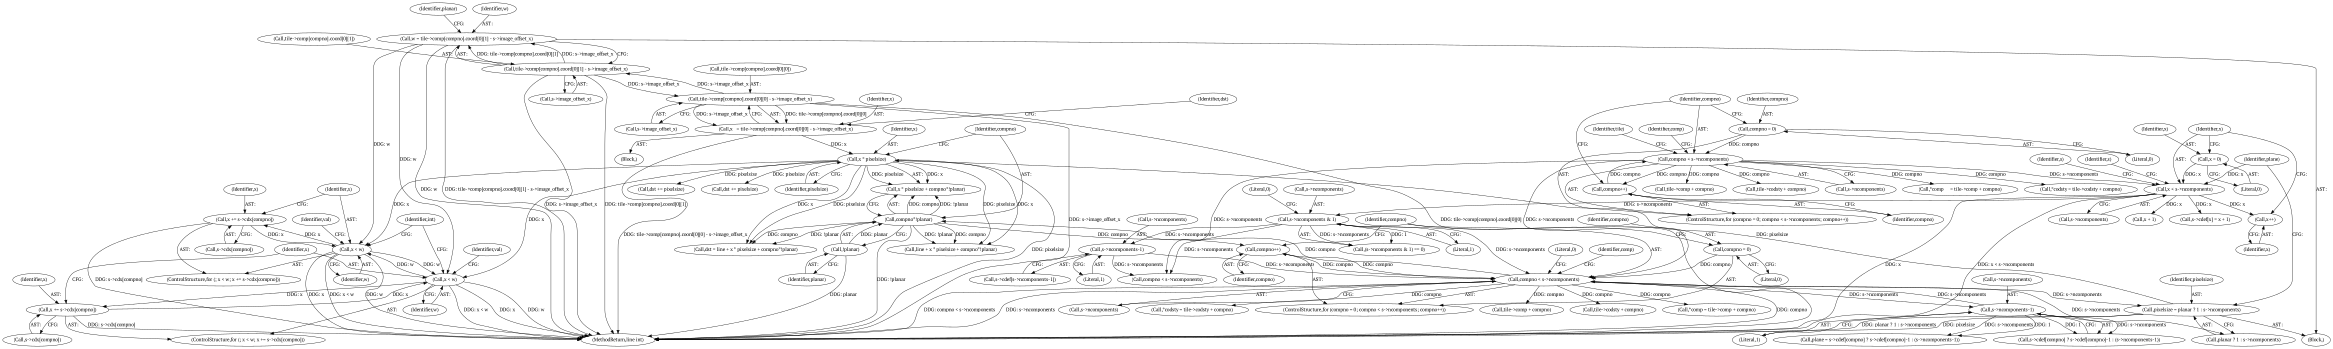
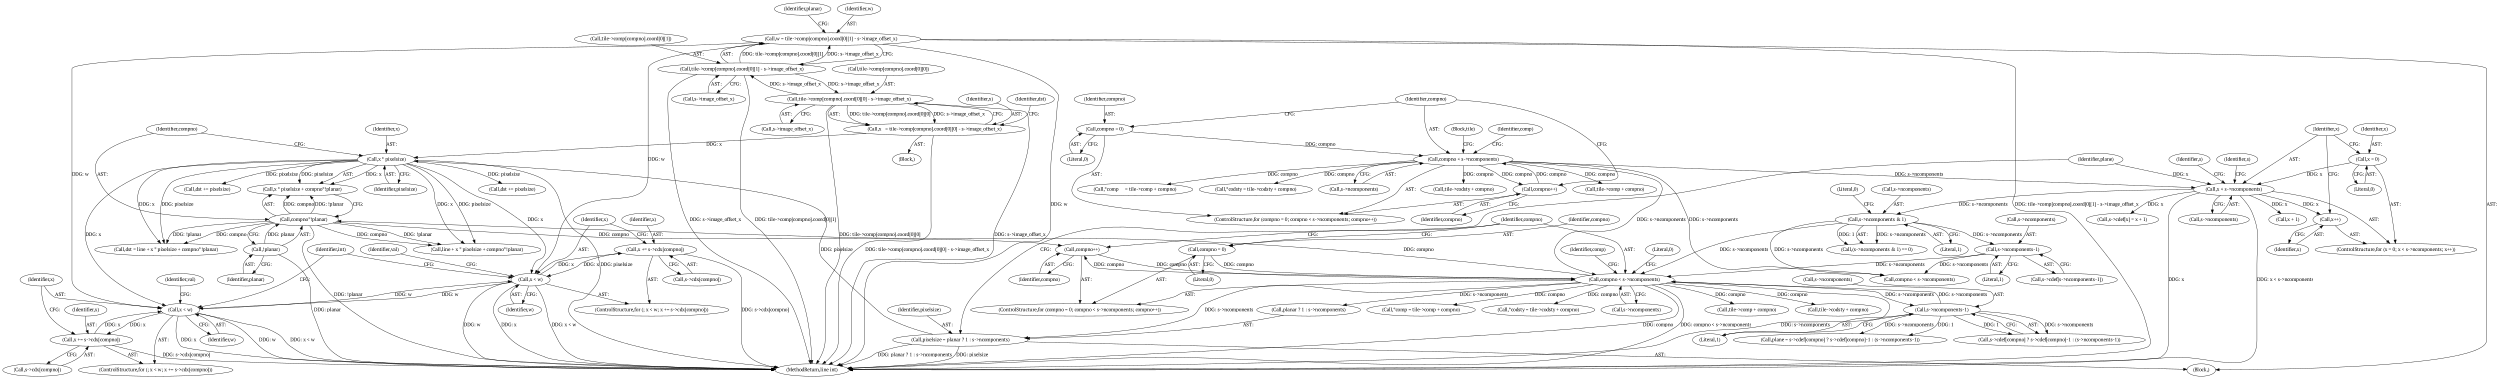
node "(Identifier,tile)": label "(Identifier,tile)" -> "(Block,tile)"
node "(ControlStructure,for (x = 0; x < s->ncomponents; x++))": added
edge "(Call,pixelsize = planar ? 1 : s->ncomponents)" -> "(Call,planar ? 1 : s->ncomponents)": removed, label "CFG:"
